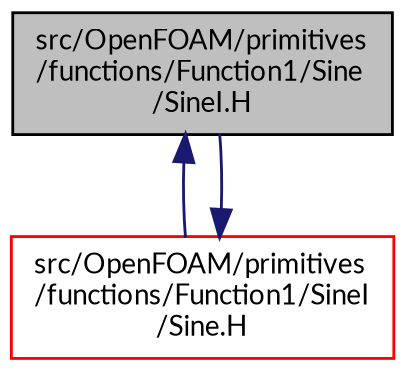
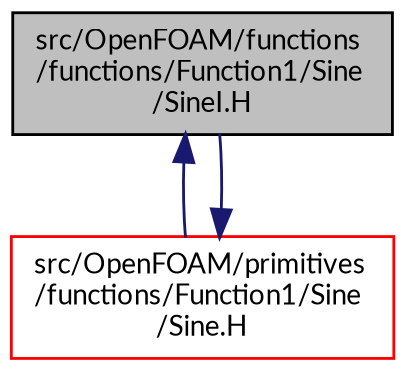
node "src/OpenFOAM/primitives /functions/Function1/Sine /SineI.H": label "src/OpenFOAM/primitives /functions/Function1/Sine /SineI.H" -> "src/OpenFOAM/functions /functions/Function1/Sine /SineI.H"
node "src/OpenFOAM/primitives /functions/Function1/SineI /Sine.H": label "src/OpenFOAM/primitives /functions/Function1/SineI /Sine.H" -> "src/OpenFOAM/primitives /functions/Function1/Sine /Sine.H"
